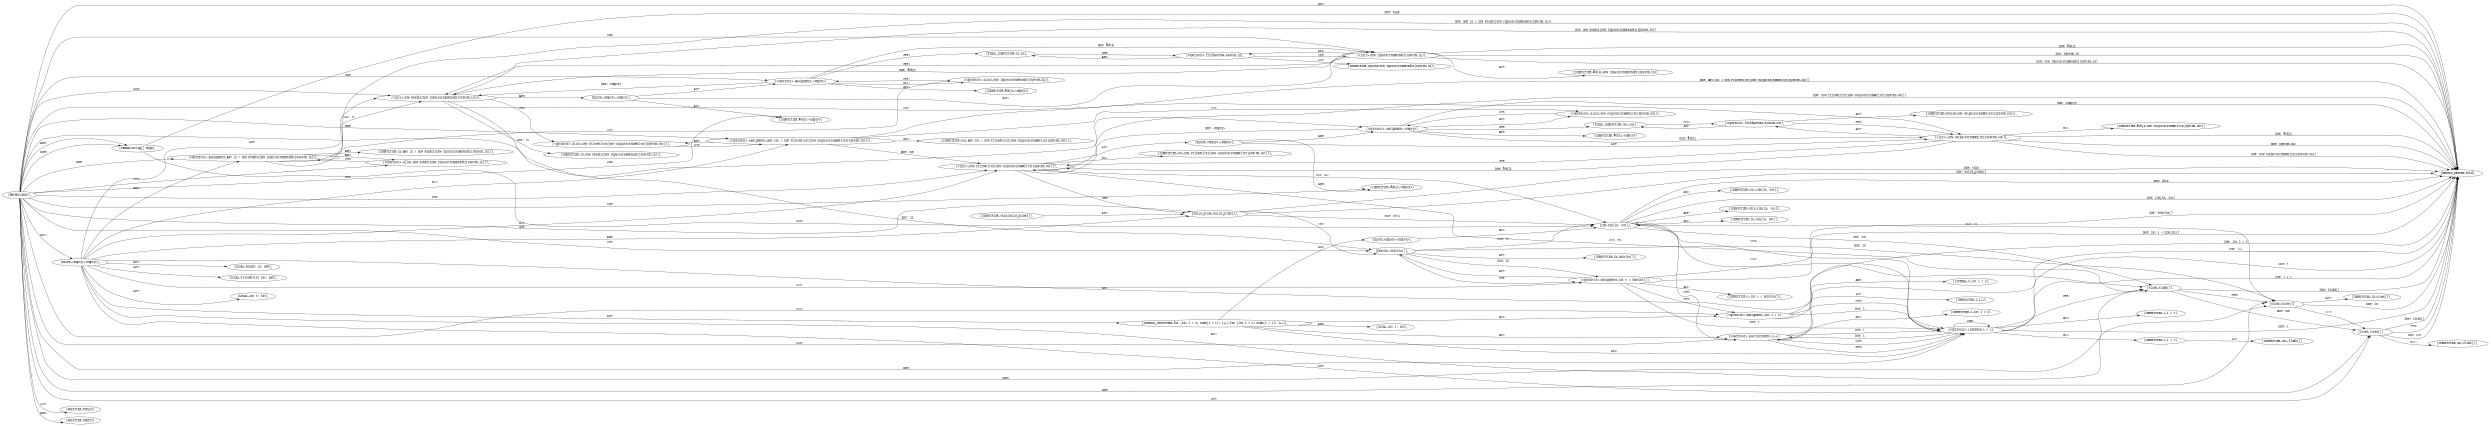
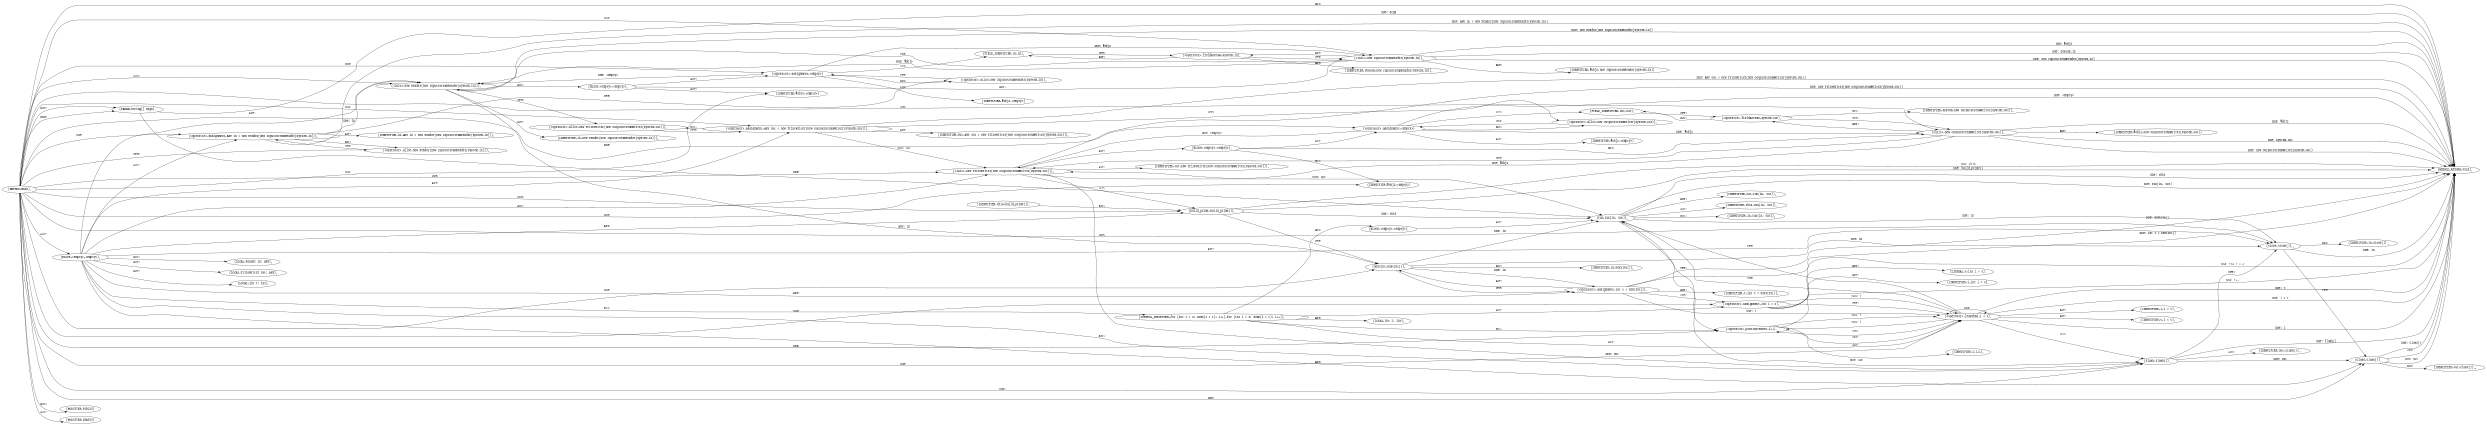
edge "(<init>,new Reader(new InputStreamReader(System.in)))" -> "(IDENTIFIER,in,new Reader(new InputStreamReader(System.in)))": label "ANY: in" -> "AST: "
edge "(<operator>.postIncrement,i++)" -> "(IDENTIFIER,i,int i = 0)": now "(<operator>.assignment,int i = 0)" -> "(IDENTIFIER,i,int i = 0)"
edge "(IDENTIFIER,t,i < t)" -> "(IDENTIFIER,out,flush())": now "(flush,flush())" -> "(IDENTIFIER,out,flush())"
